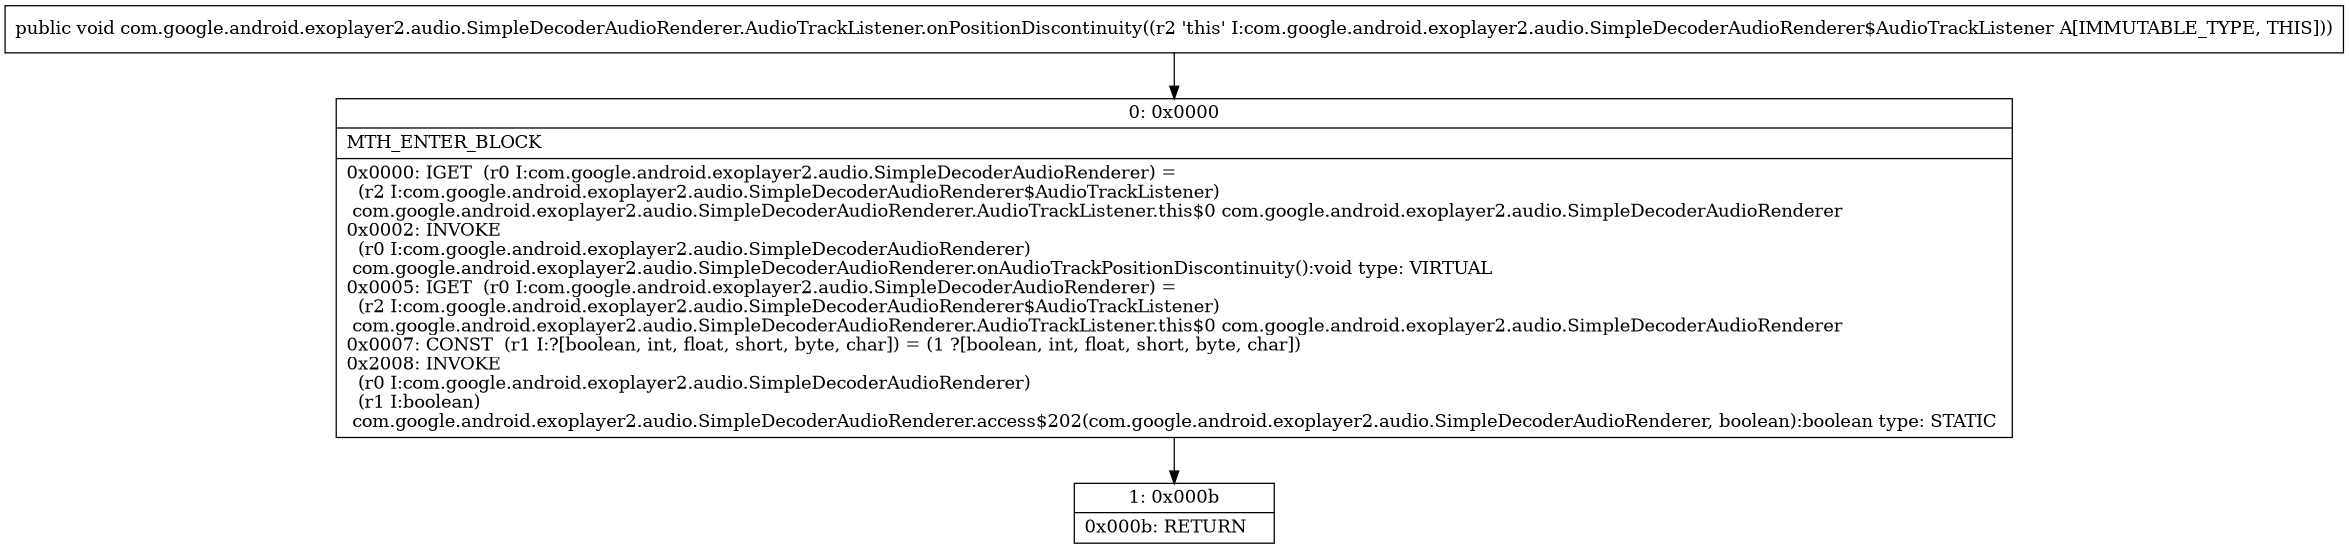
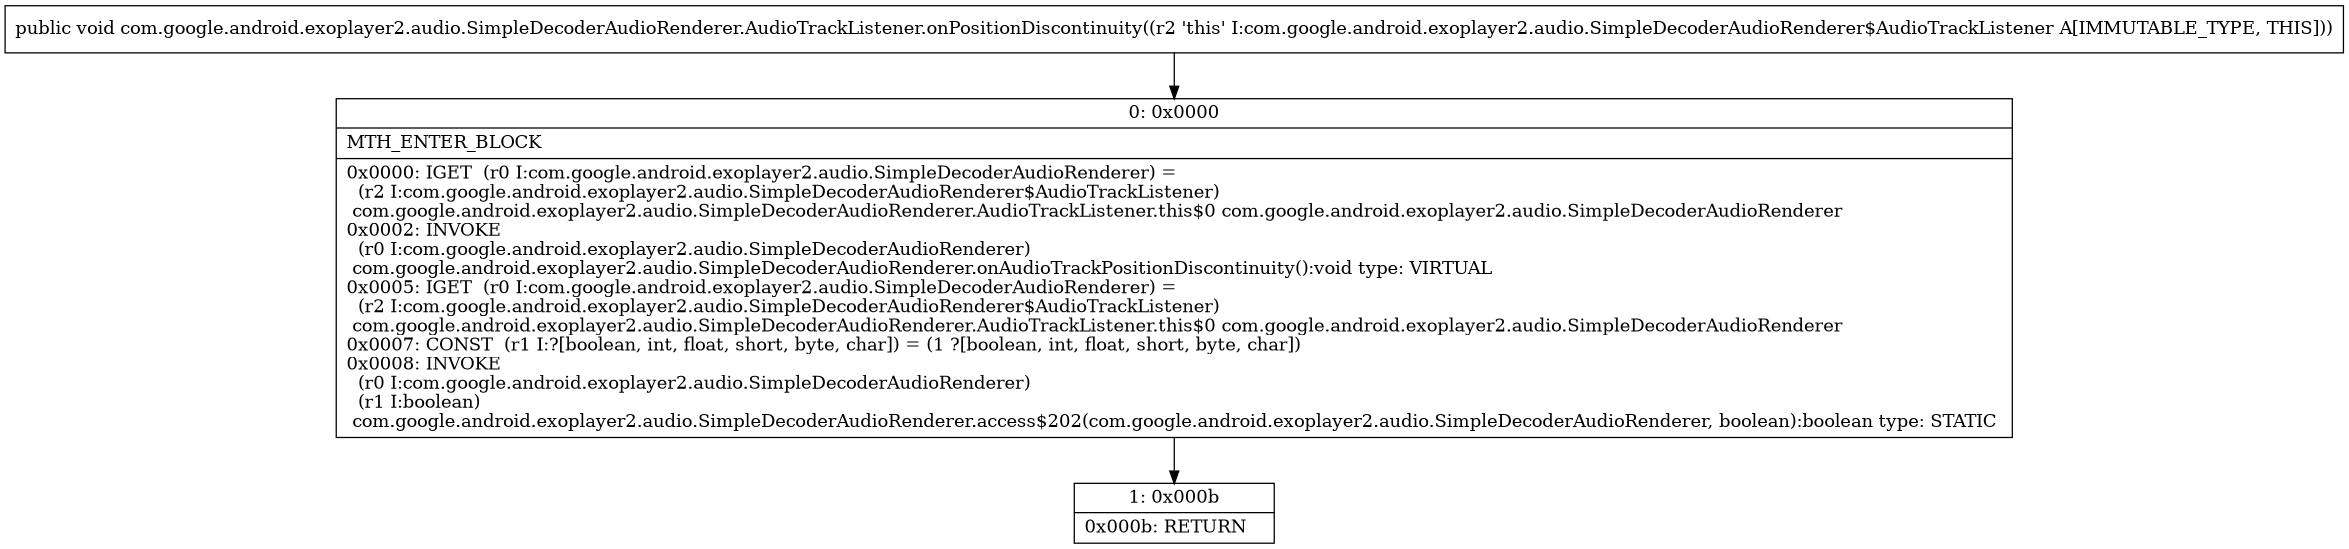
node "0: 0x0000": text "0x2008: INVOKE" -> "0x0008: INVOKE"
